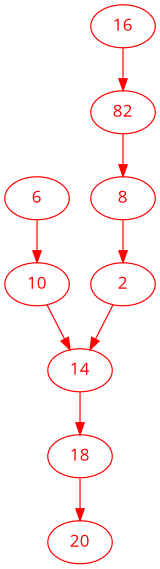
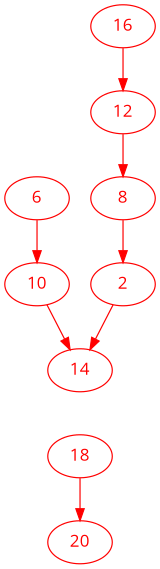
node "82": label "82" -> "12"
edge "14" -> "18": removed
